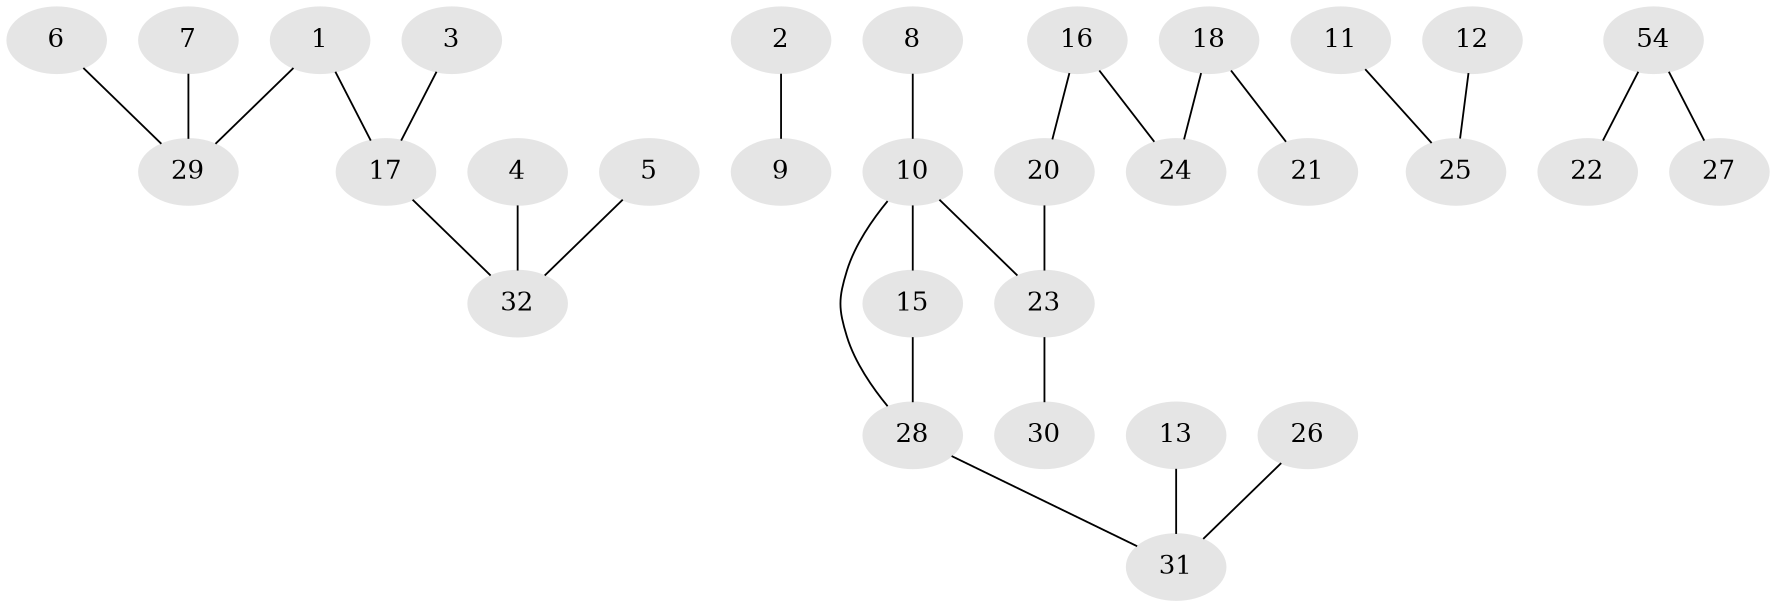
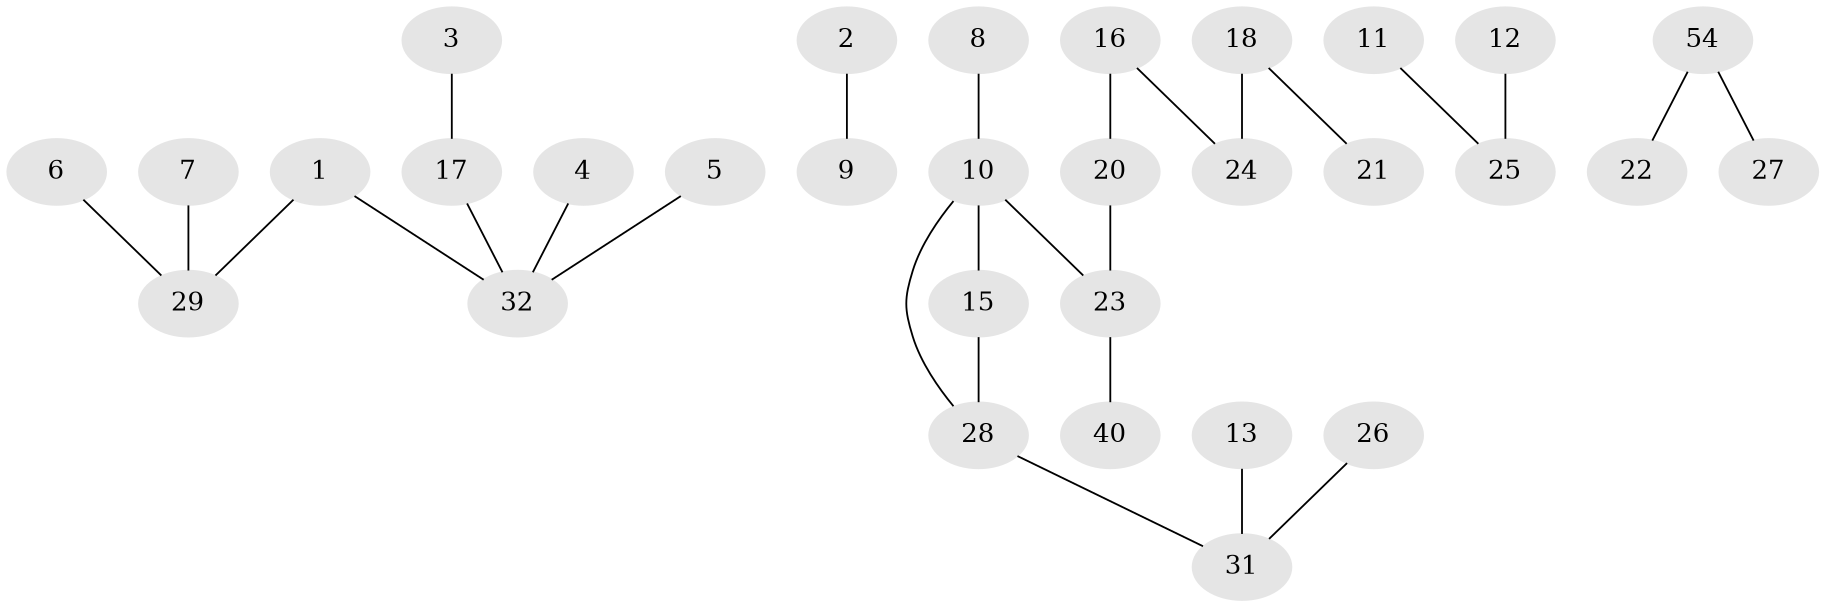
edge "1" -- "17": now "1" -- "32"
node "30": label "30" -> "40"
